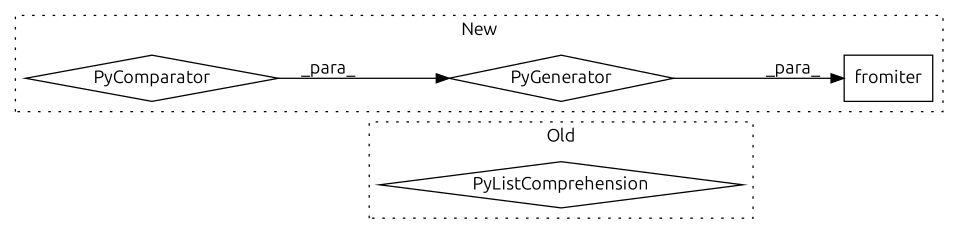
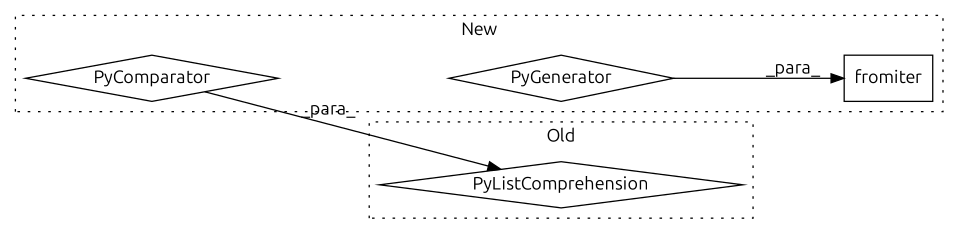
edge "PyComparator" -> "PyGenerator": now "PyComparator" -> "PyListComprehension"
